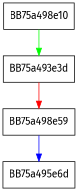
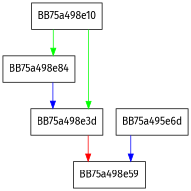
node "BB75a498e84": added
node "BB75a493e3d": label "BB75a493e3d" -> "BB75a498e3d"
edge "BB75a498e59" -> "BB75a495e6d": reversed
